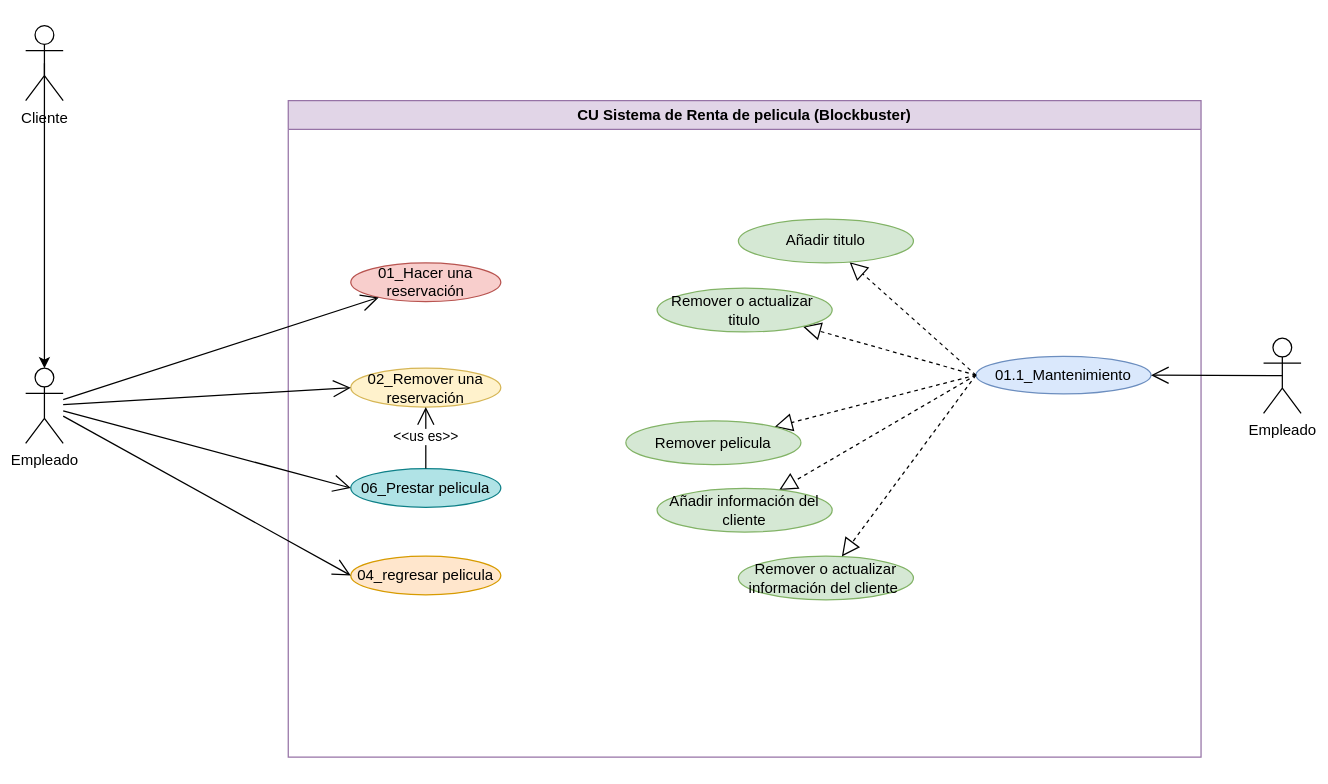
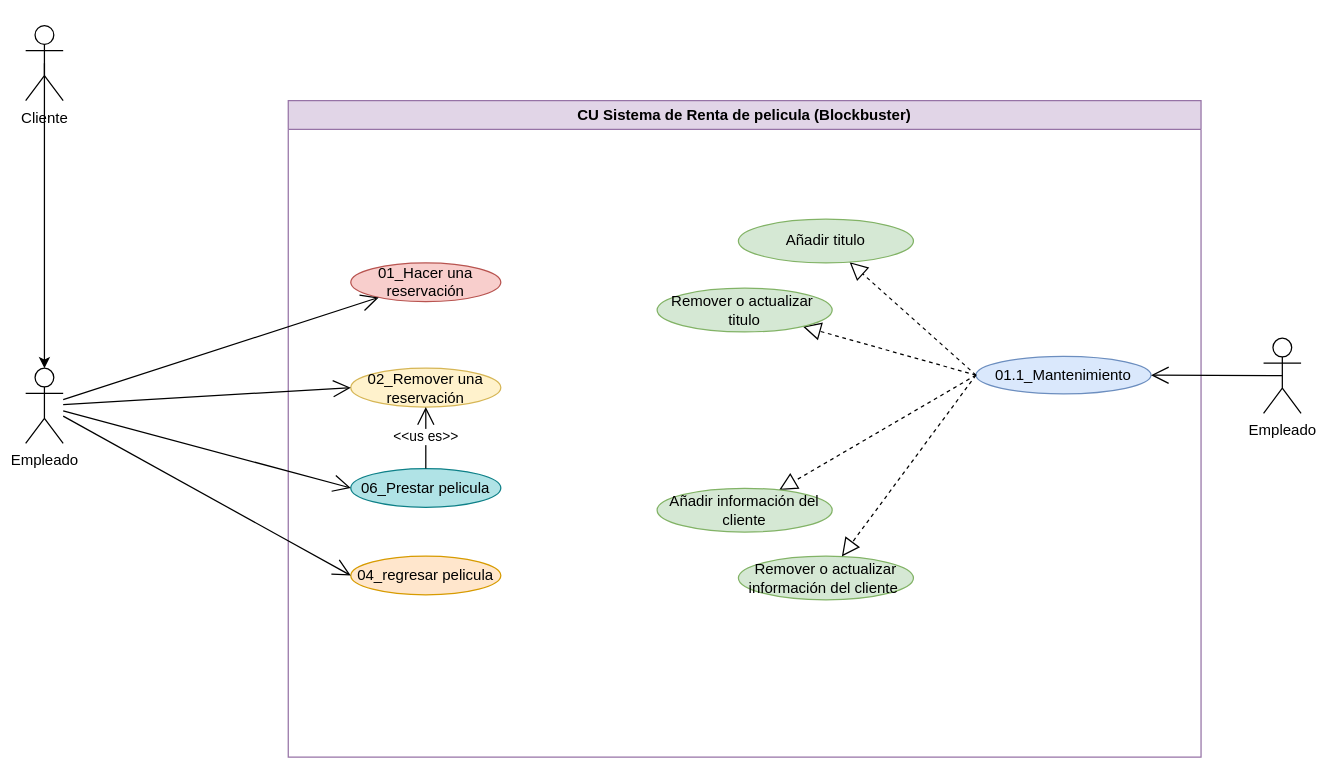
edge "01.1_Mantenimiento" -> "Remover pelicula": removed
node "Remover pelicula": removed
